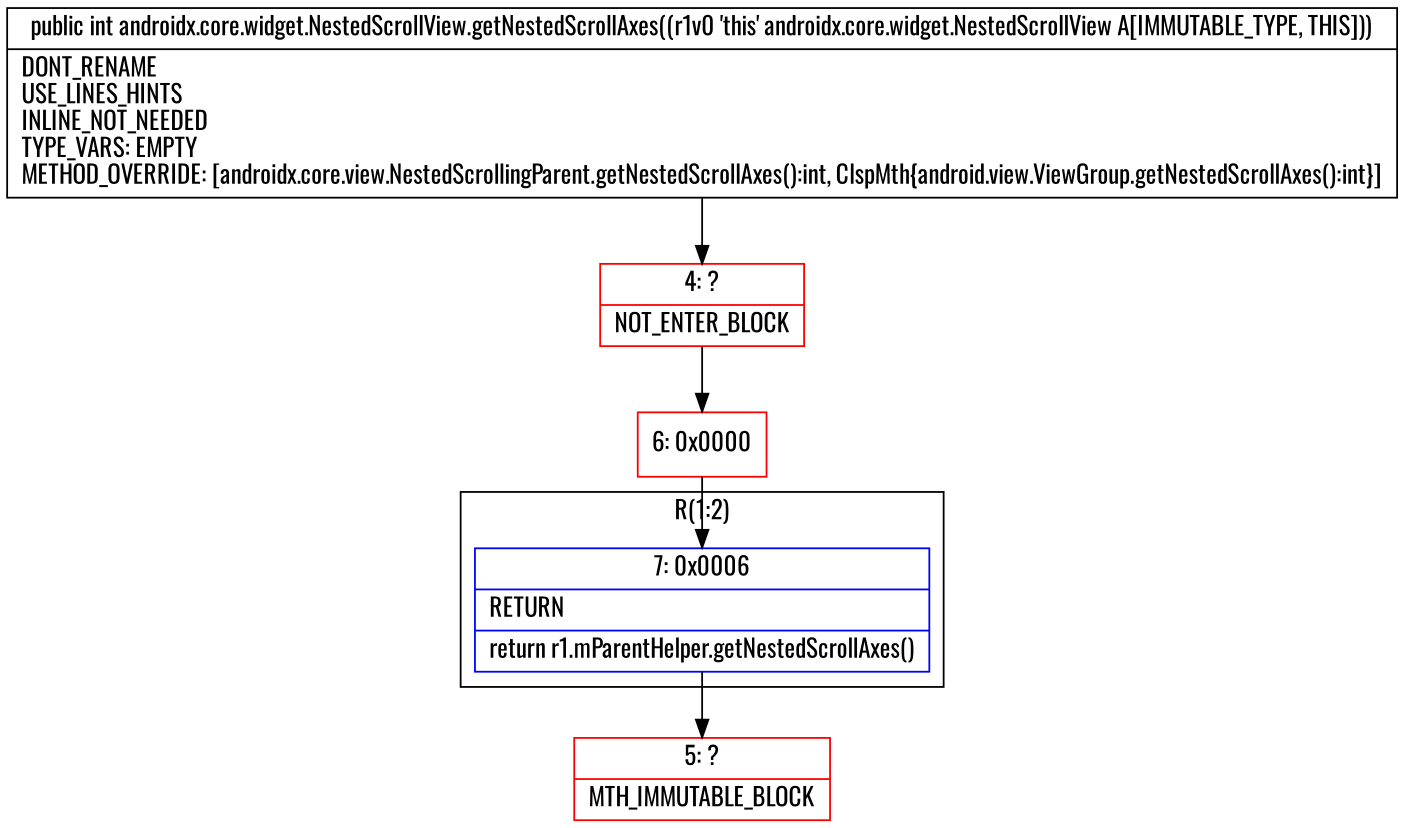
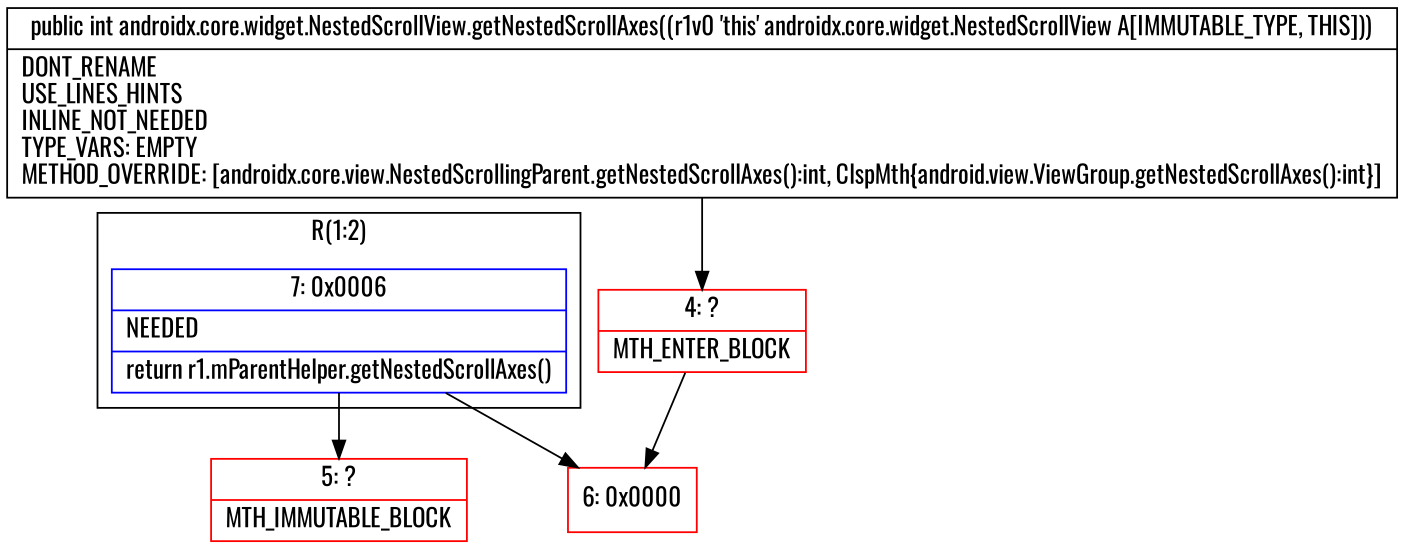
node "4: ?": text "NOT_ENTER_BLOCK" -> "MTH_ENTER_BLOCK"
edge "6: 0x0000" -> "7: 0x0006": reversed
node "7: 0x0006": text "RETURN" -> "NEEDED"
